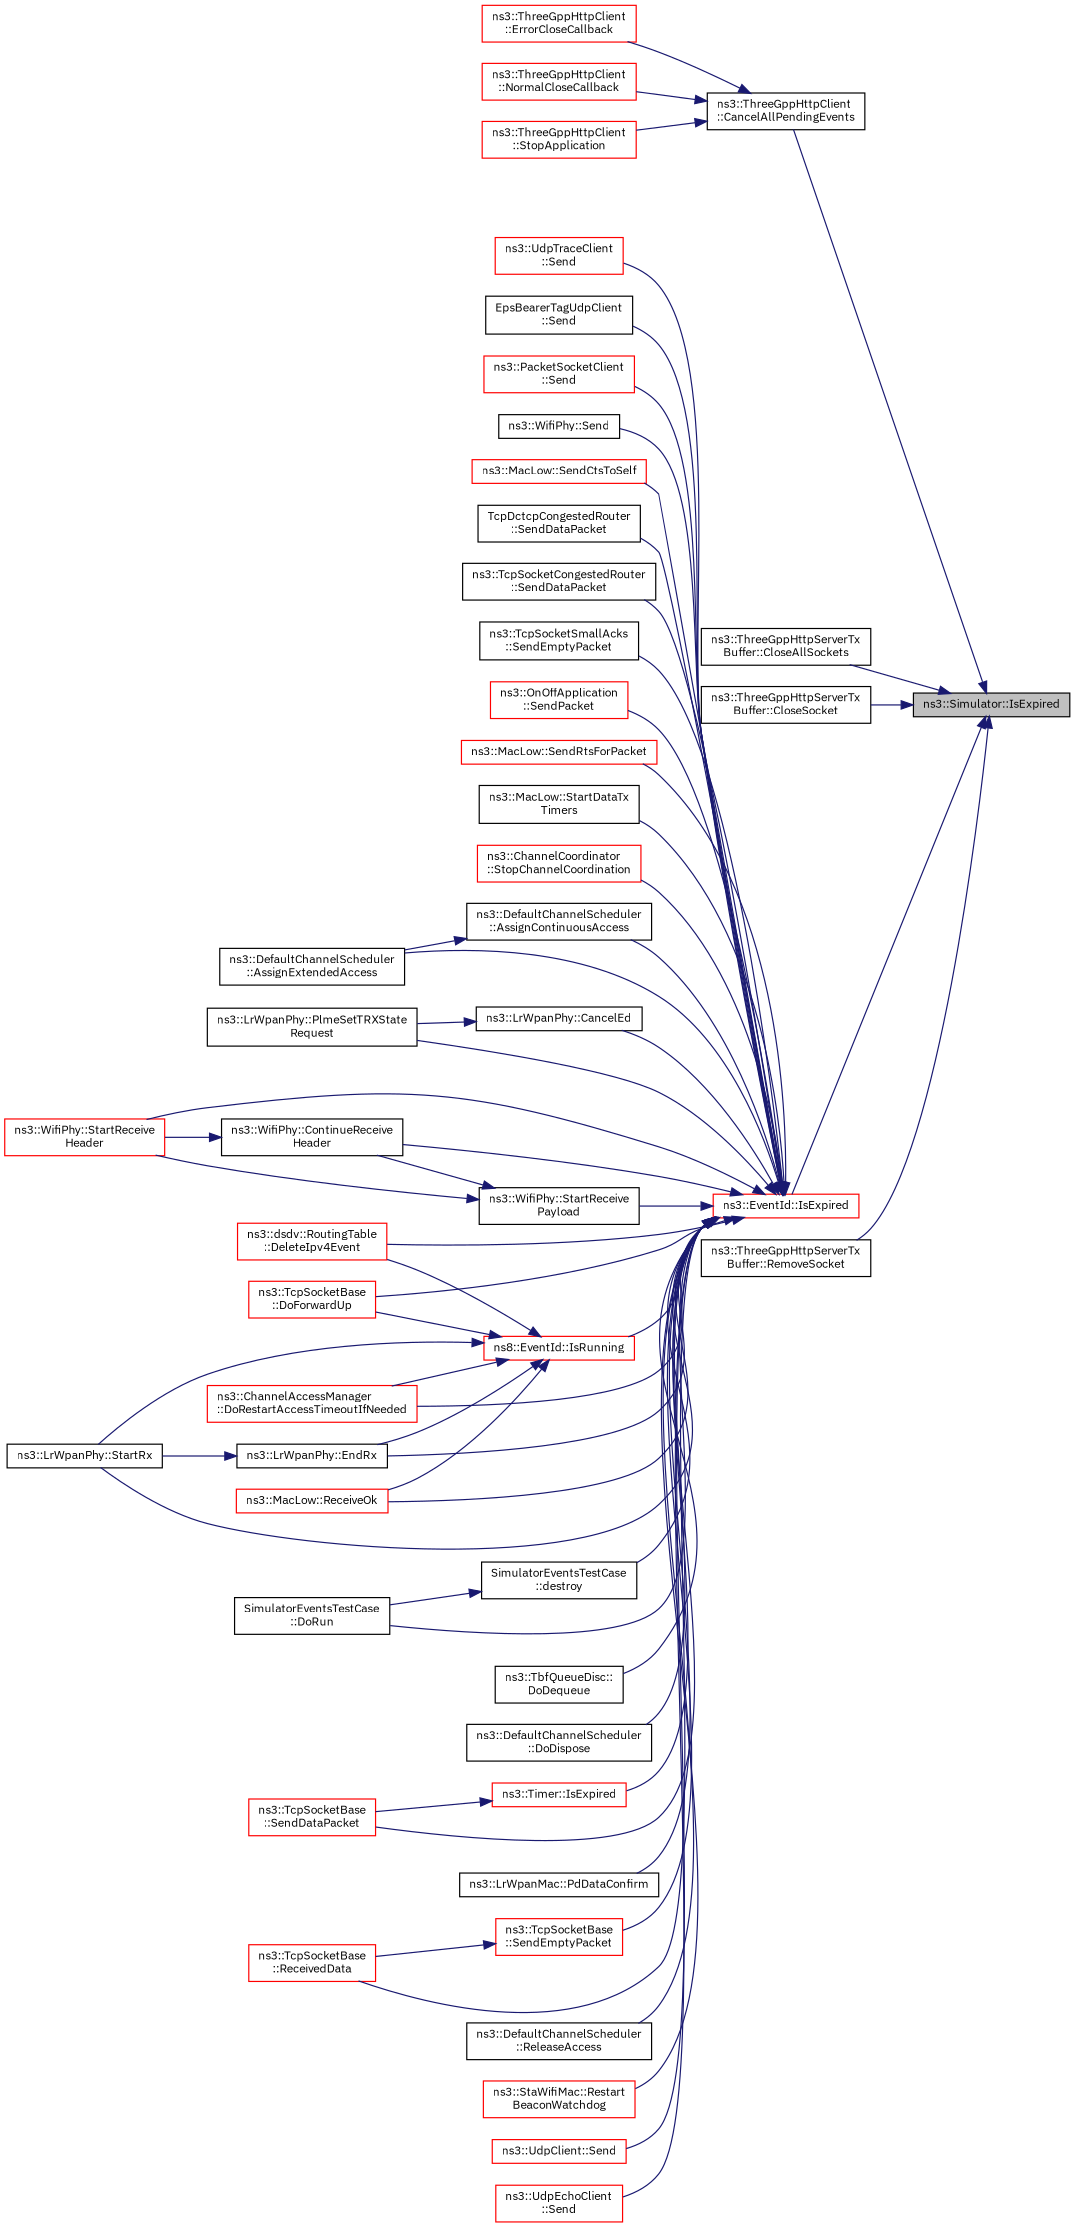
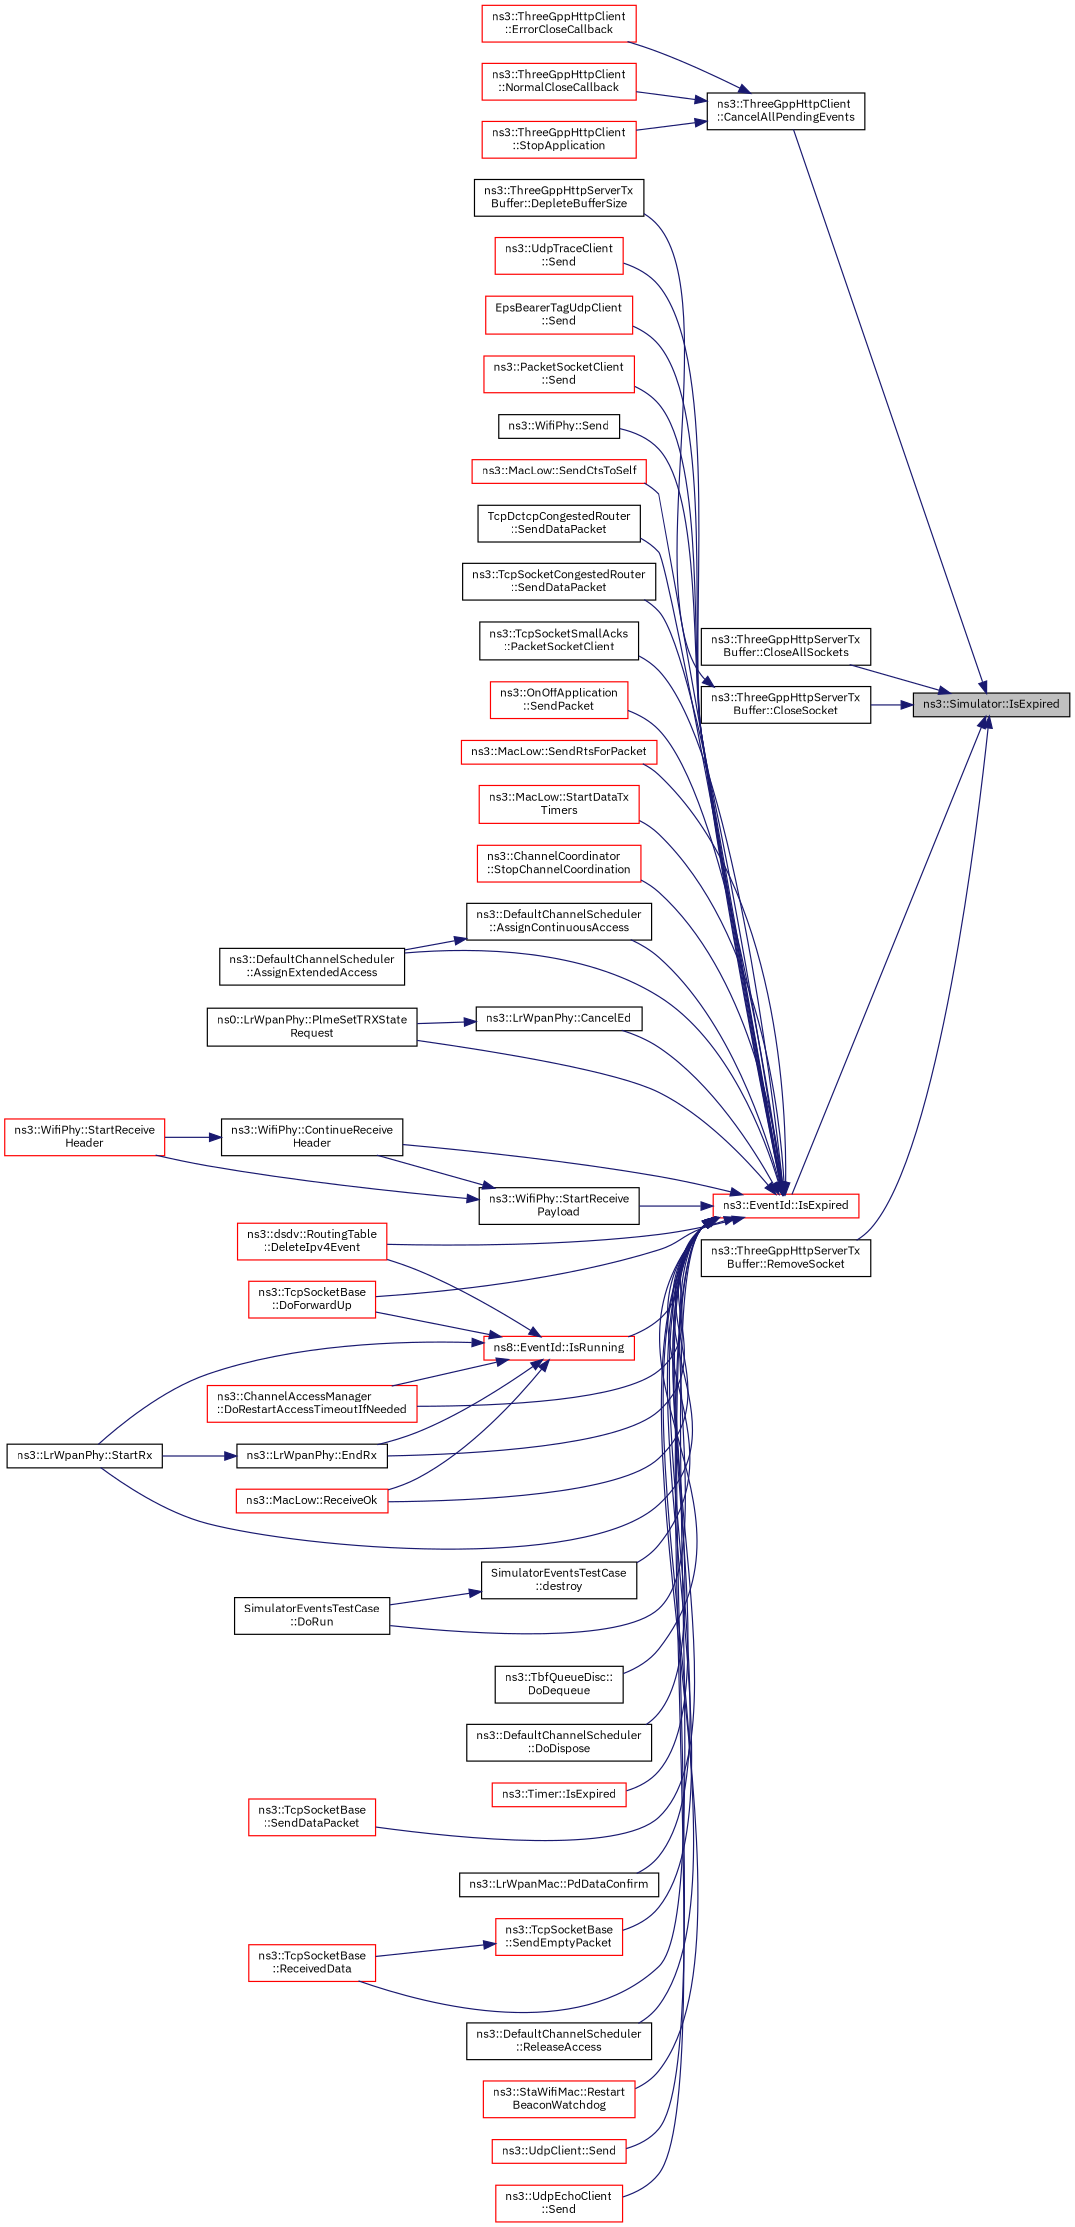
node "ns3::ThreeGppHttpServerTx Buffer::DepleteBufferSize": added
node "EpsBearerTagUdpClient ::Send": color black -> red
node "ns3::TcpSocketSmallAcks ::SendEmptyPacket": label "ns3::TcpSocketSmallAcks ::SendEmptyPacket" -> "ns3::TcpSocketSmallAcks ::PacketSocketClient"
node "ns3::MacLow::StartDataTx Timers": color black -> red
node "ns3::LrWpanPhy::PlmeSetTRXState Request": label "ns3::LrWpanPhy::PlmeSetTRXState Request" -> "ns0::LrWpanPhy::PlmeSetTRXState Request"
edge "ns3::WifiPhy::StartReceive Header" -> "ns3::EventId::IsExpired": removed
edge "ns3::TcpSocketBase ::SendDataPacket" -> "ns3::Timer::IsExpired": removed
